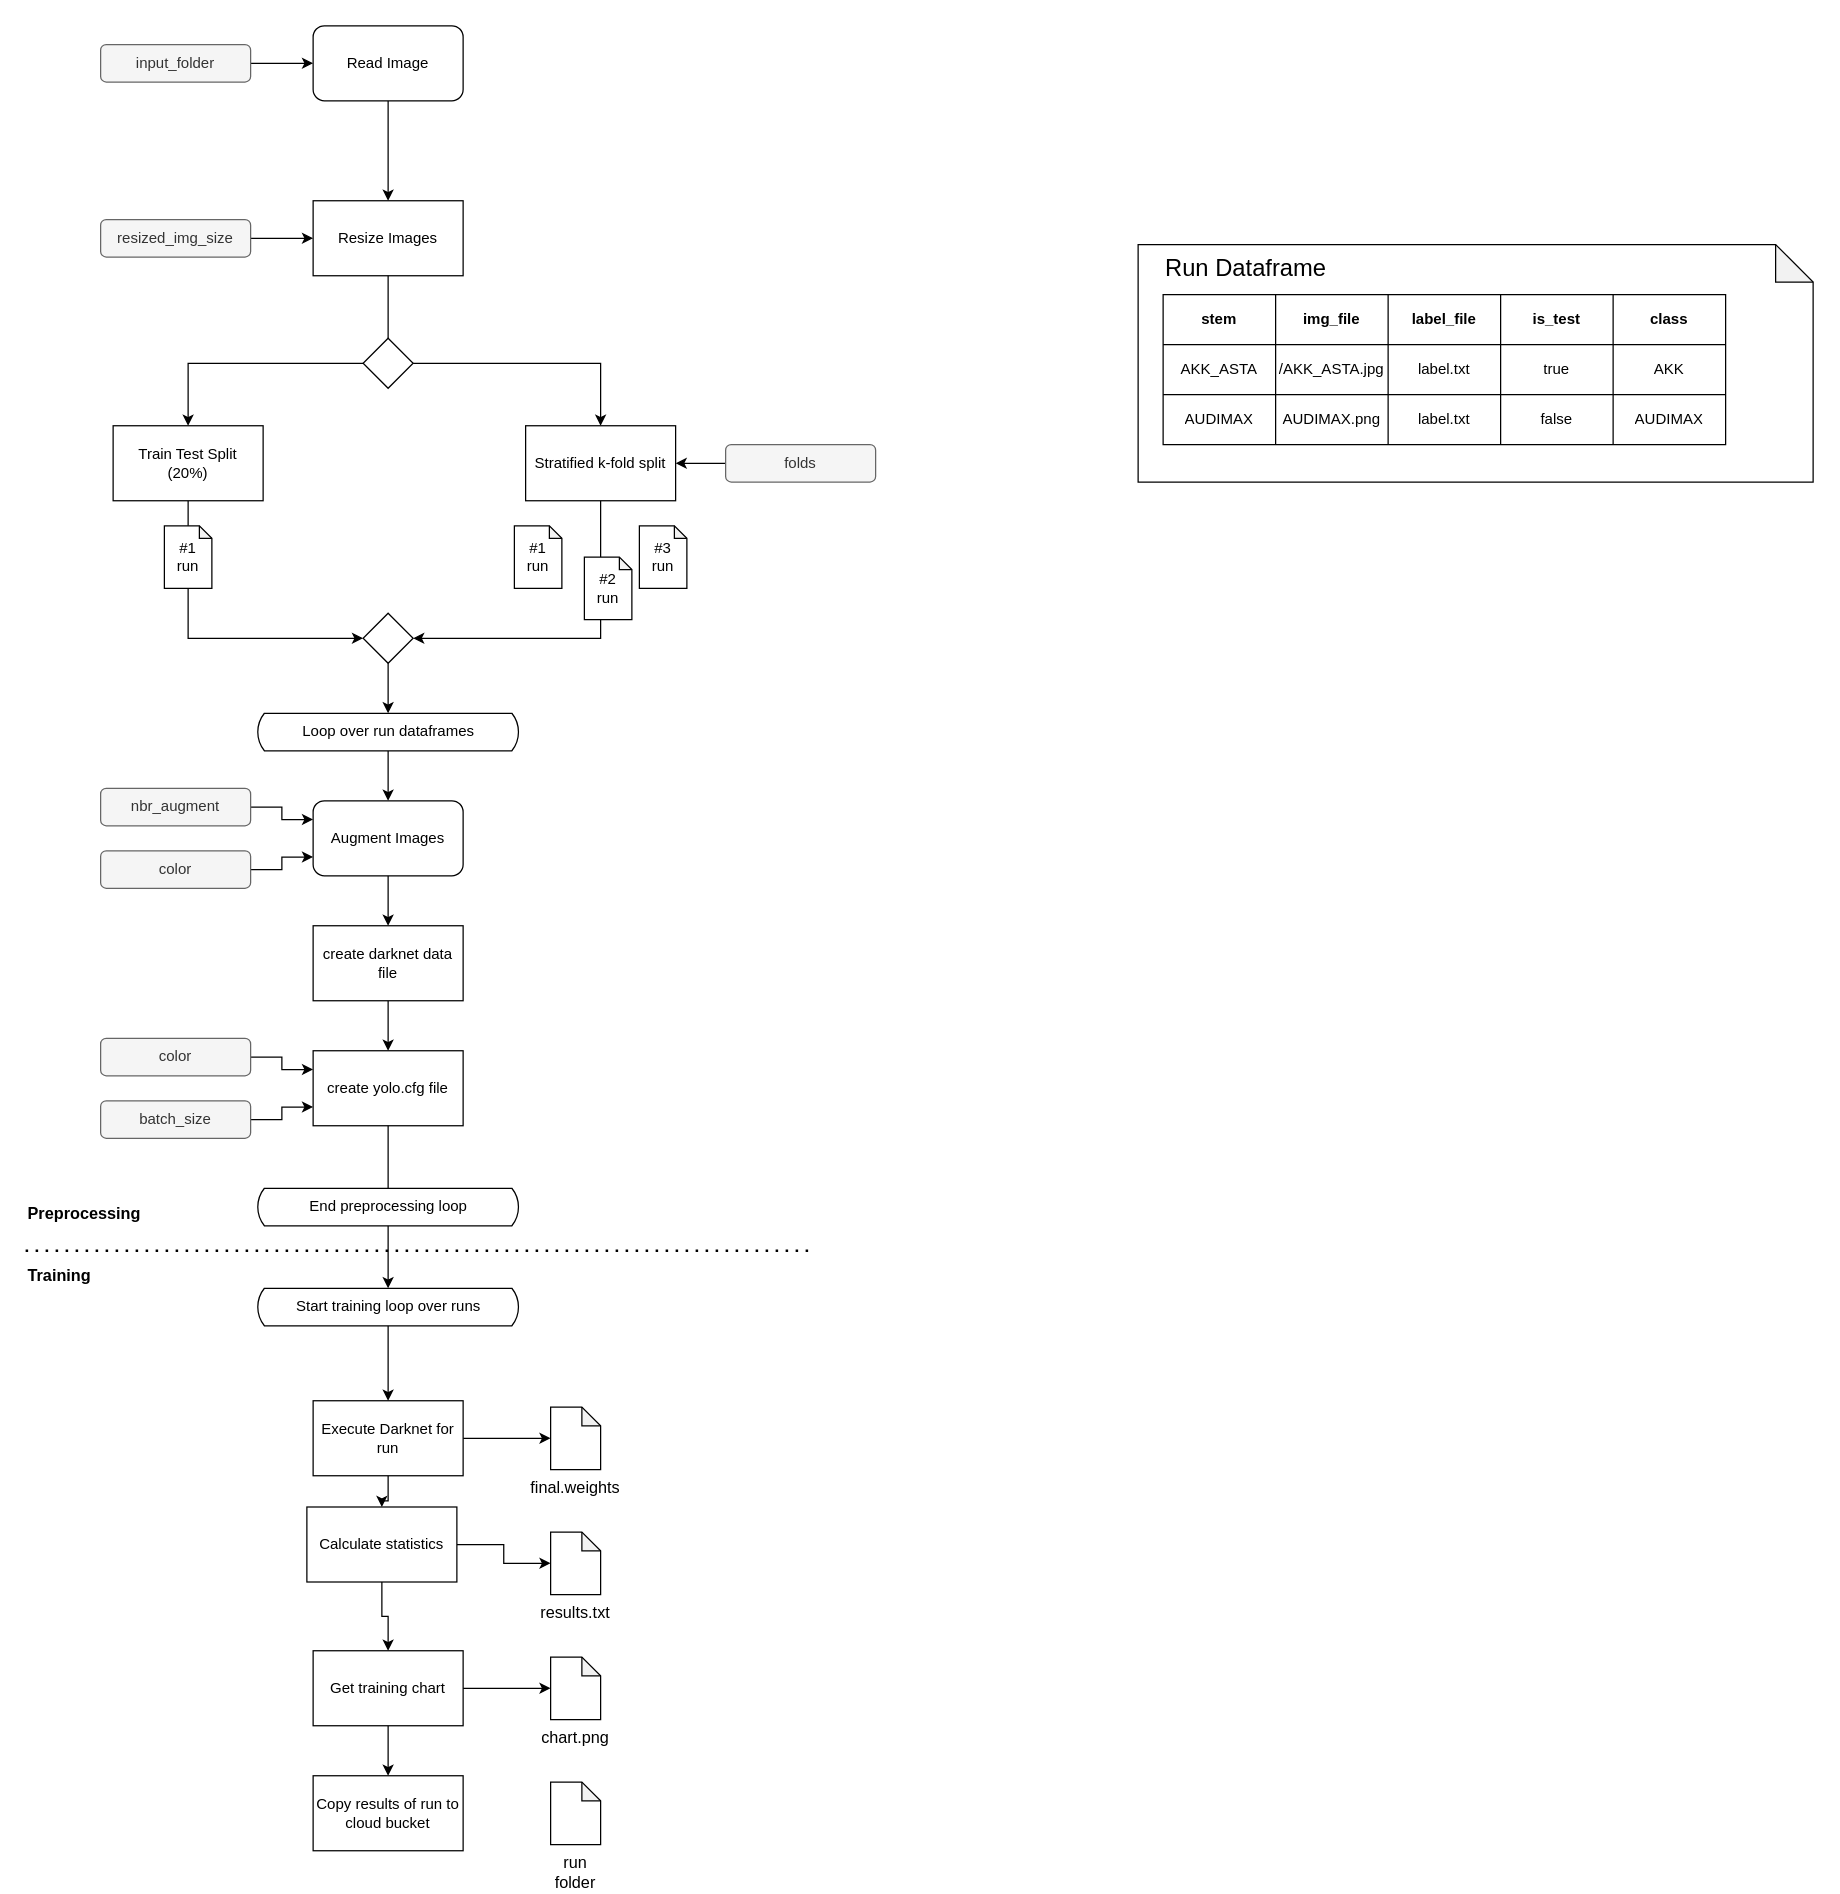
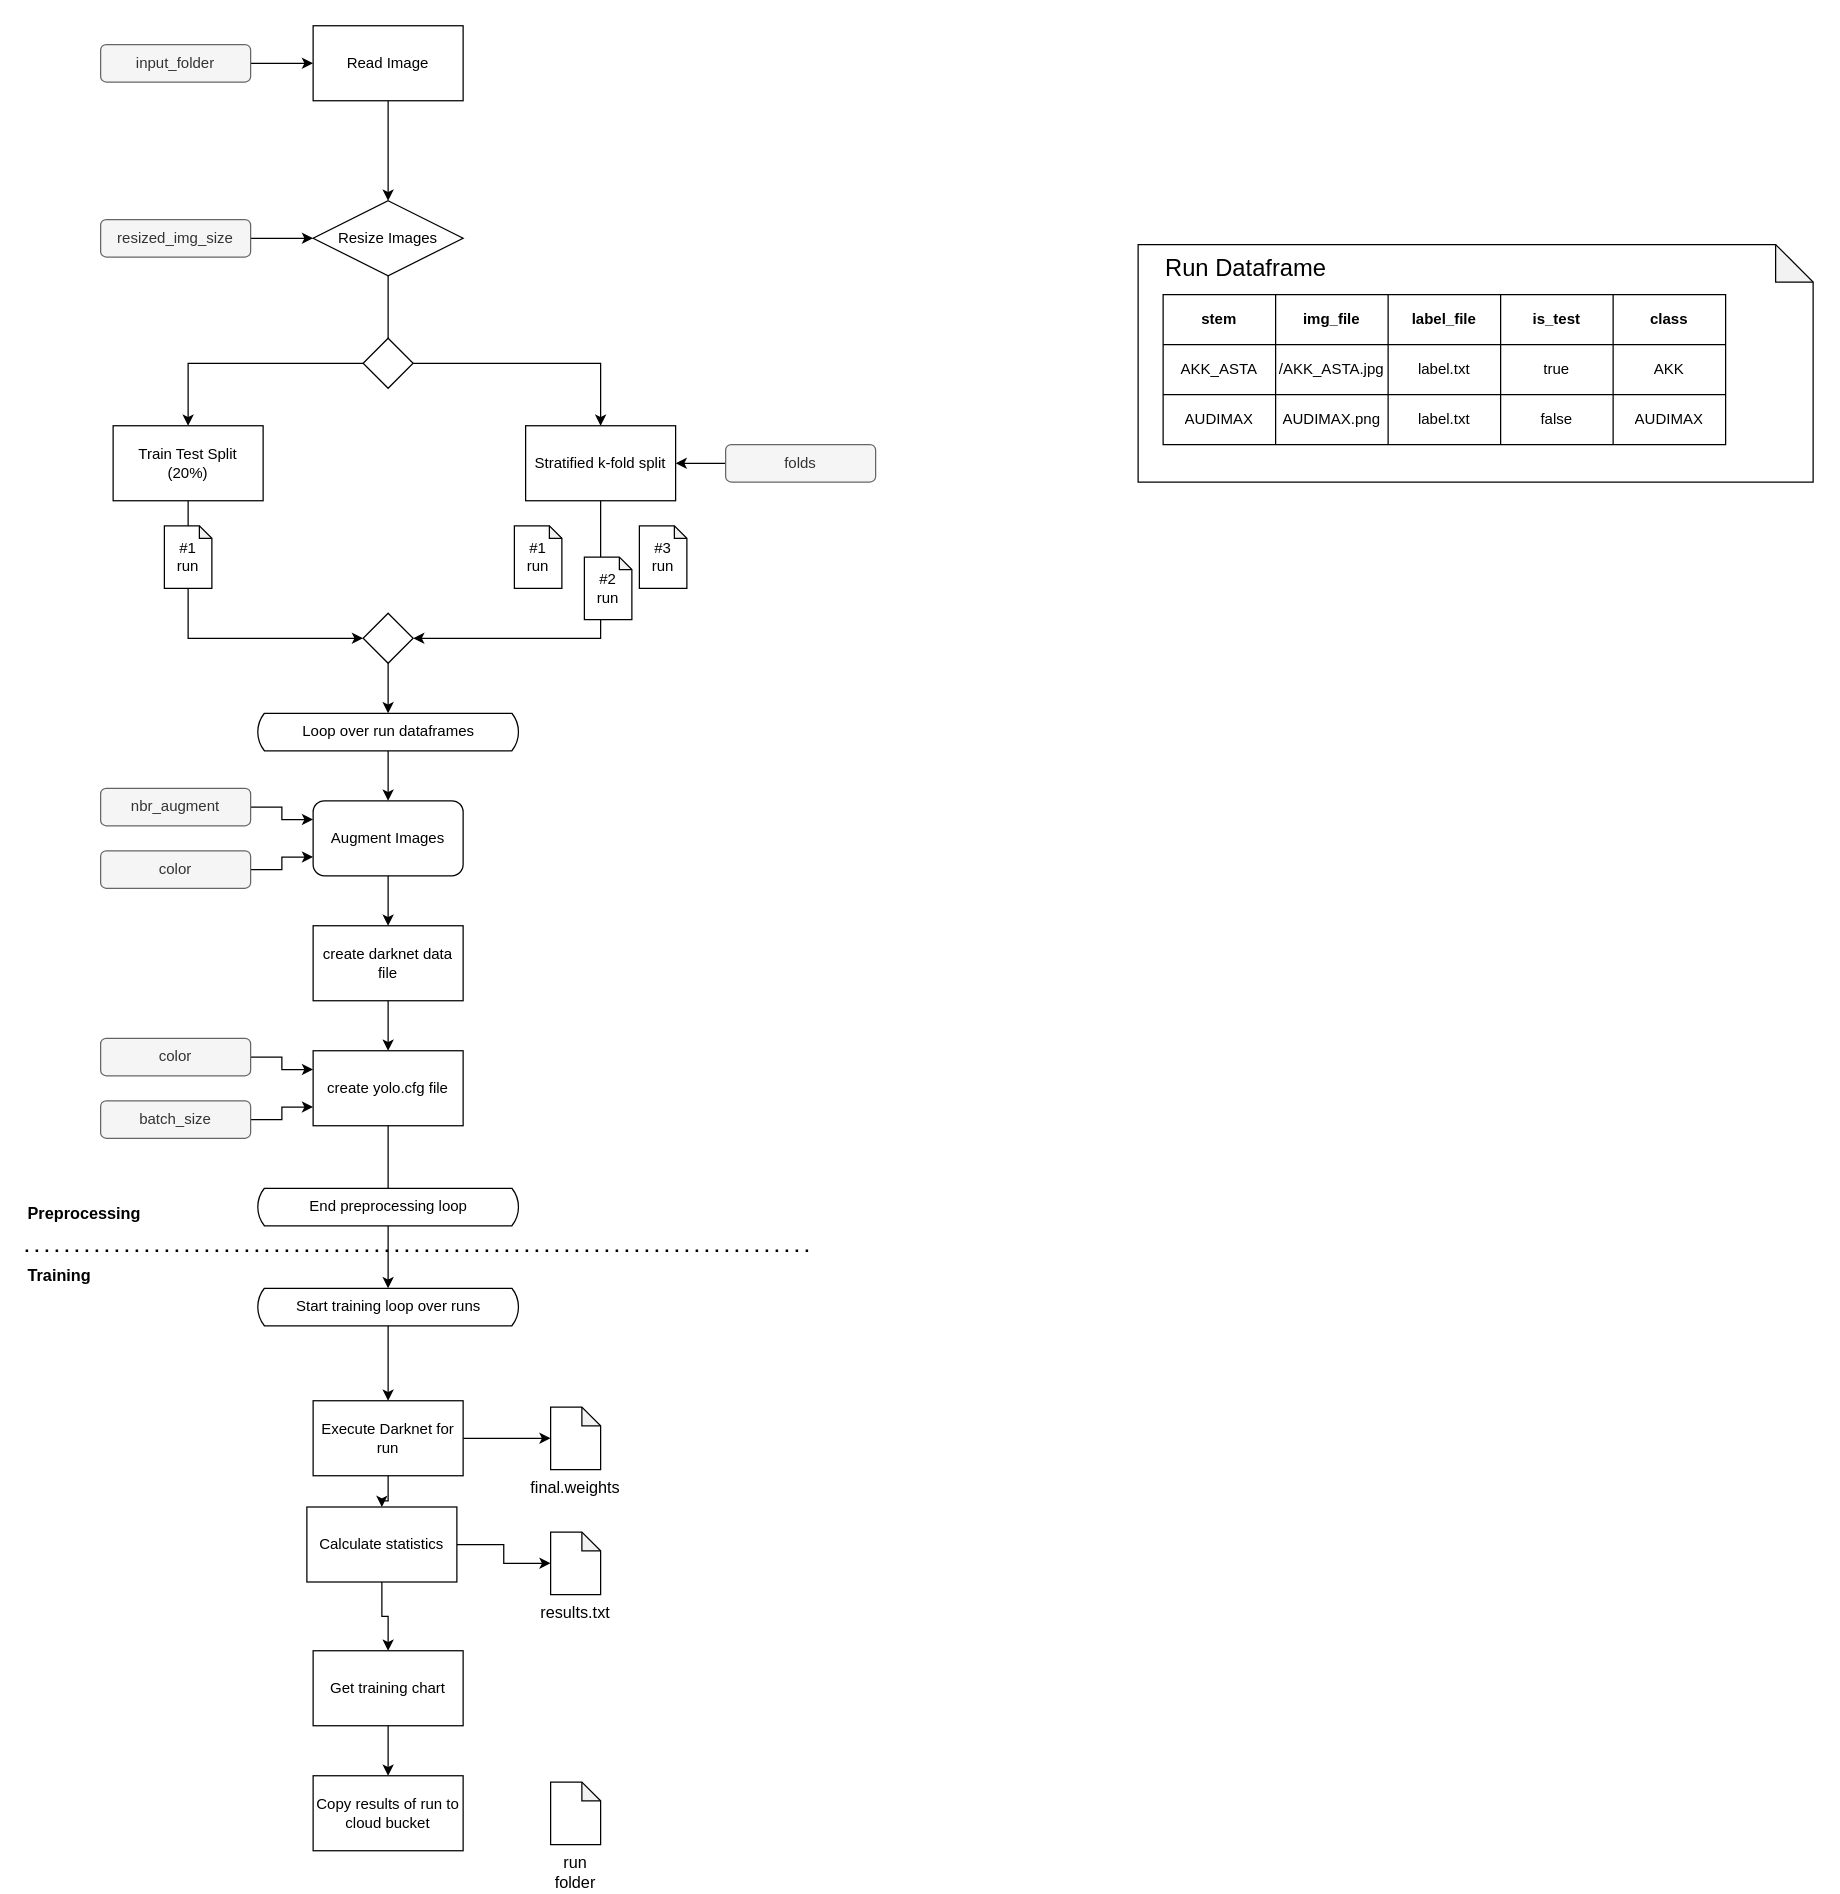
node "Read Image": shape rounded rectangle -> rectangle
node "Resize Images": shape rectangle -> diamond
edge "Get training chart" -> "chart.png": removed
node "chart.png": removed
